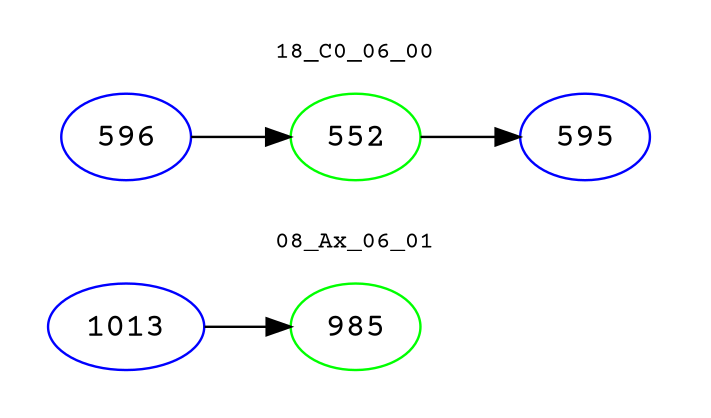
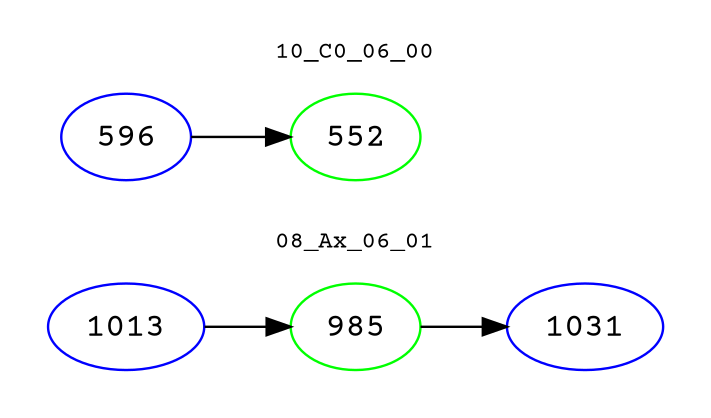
cluster "18_C0_06_00": label "18_C0_06_00" -> "10_C0_06_00"
node "595": removed
node "1031": added
